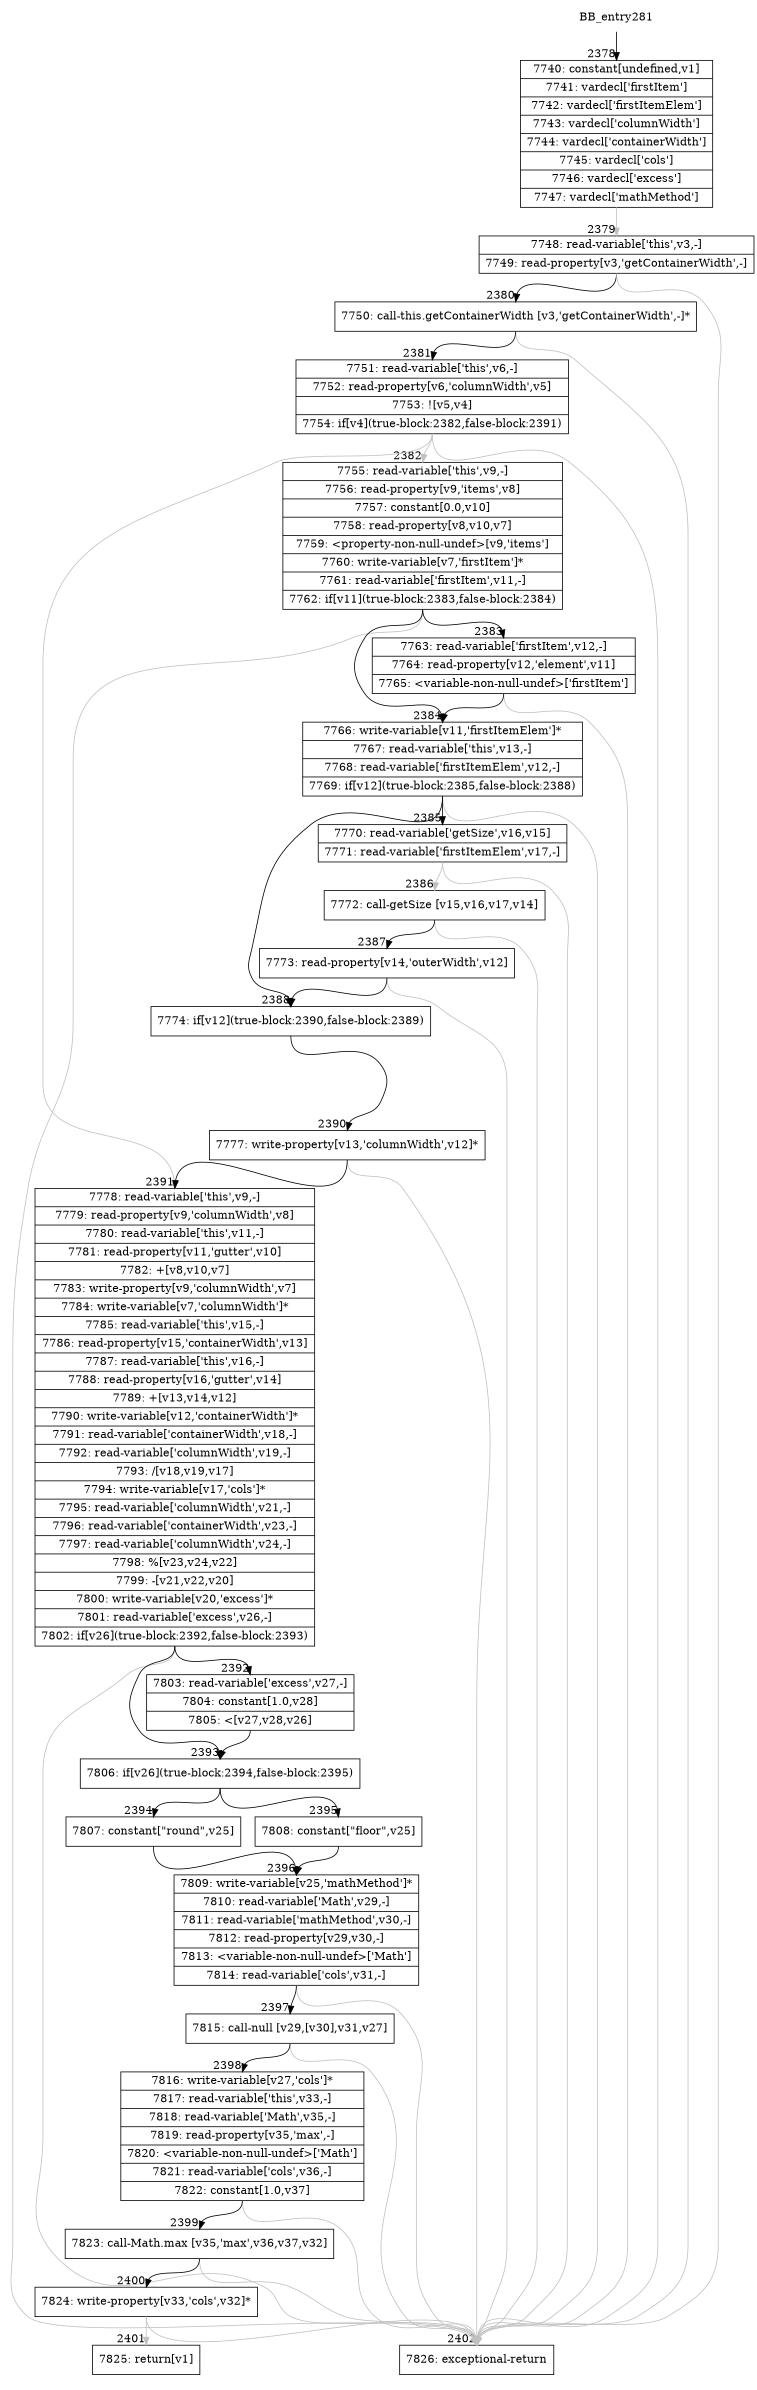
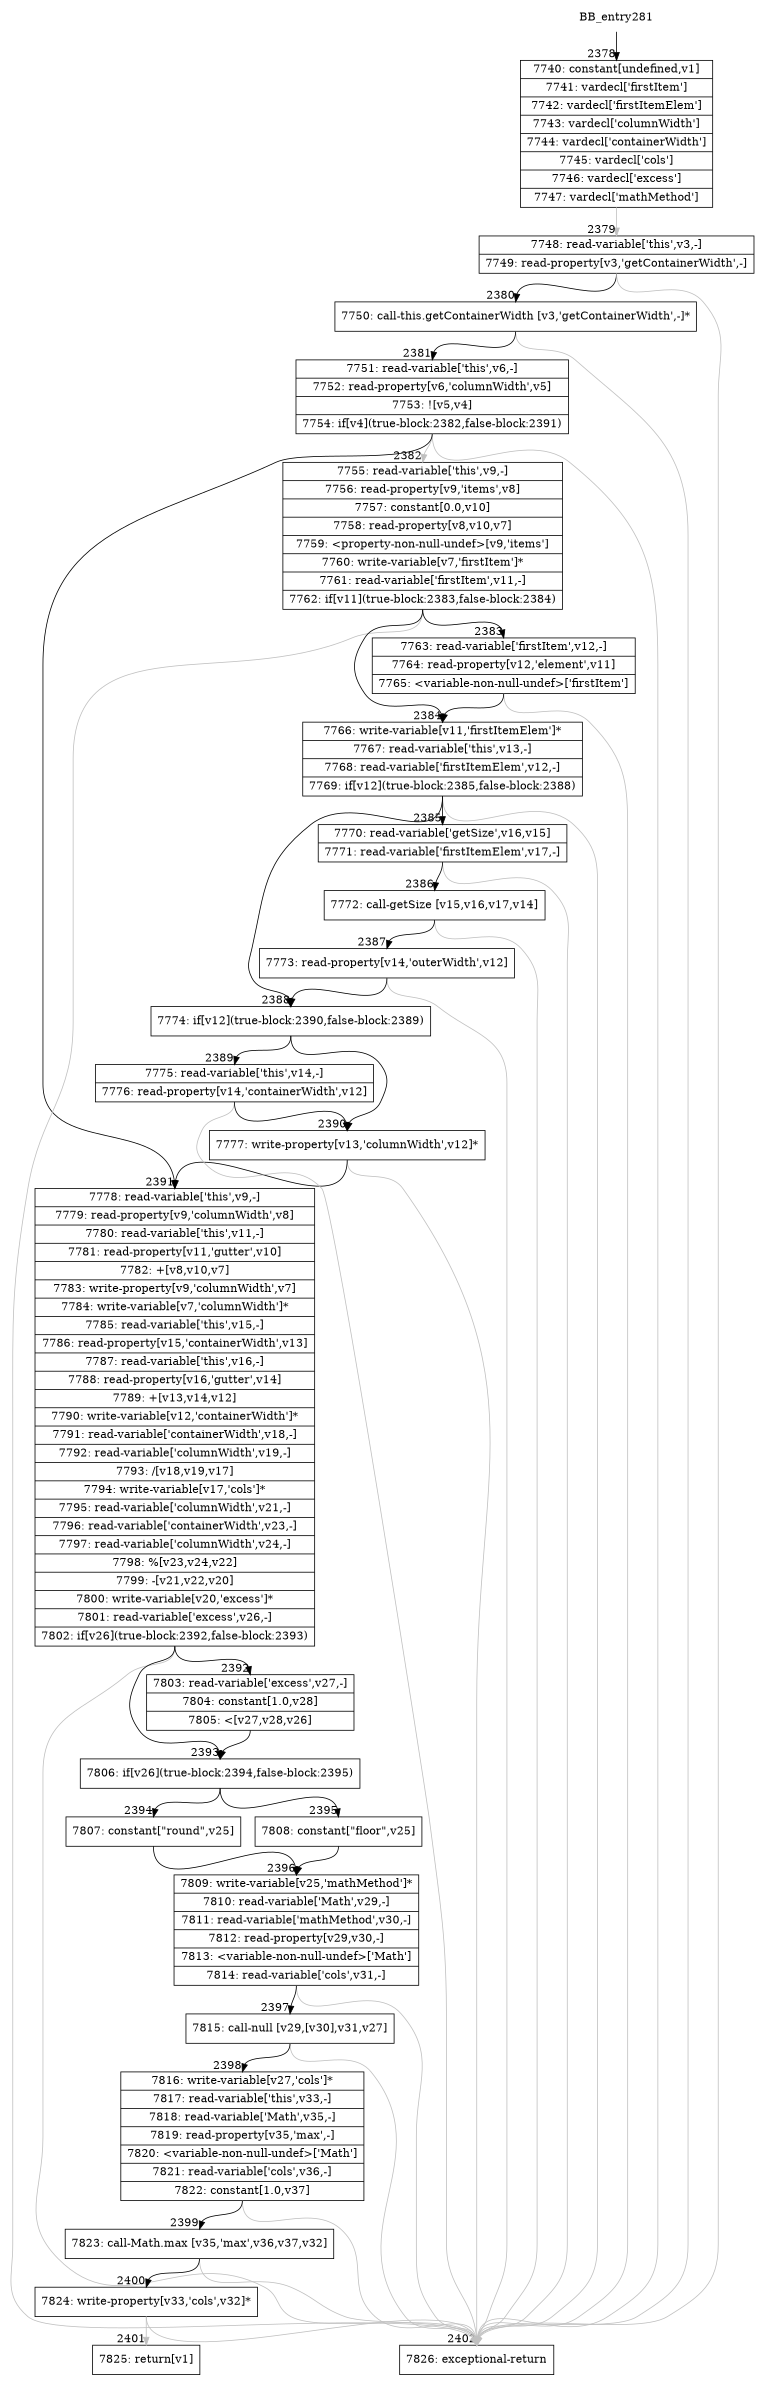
edge "7751: read-variable['this',v6,-]" -> "7778: read-variable['this',v9,-]": color gray -> black
edge "7770: read-variable['getSize',v16,v15]" -> "7772: call-getSize [v15,v16,v17,v14]": color gray -> black
node "7775: read-variable['this',v14,-]": added
